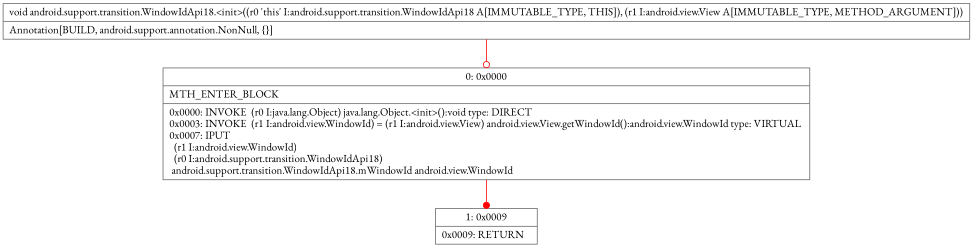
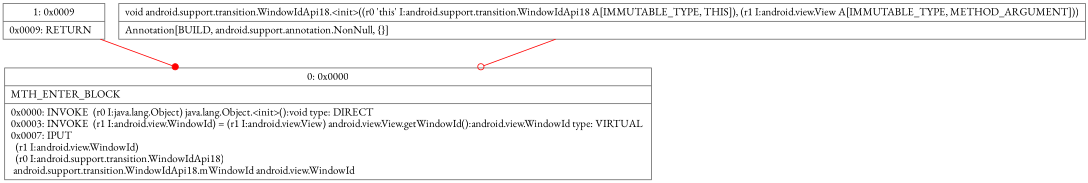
edge "0: 0x0000" -> "1: 0x0009": reversed
